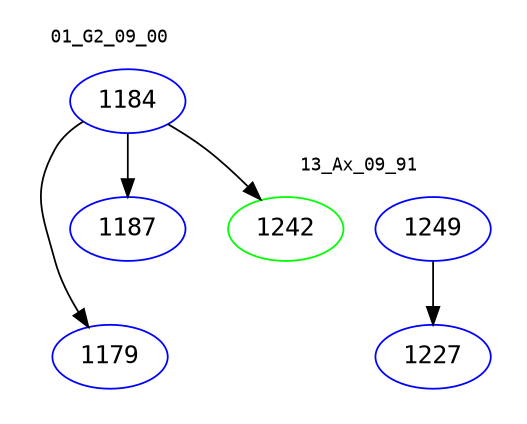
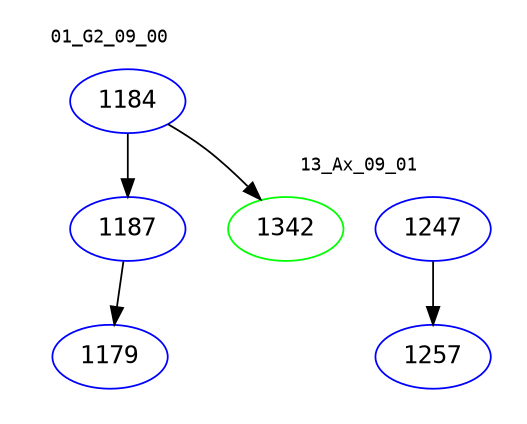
cluster "13_Ax_09_91": label "13_Ax_09_91" -> "13_Ax_09_01"
edge "1184" -> "1179": now "1187" -> "1179"
node "1242": label "1242" -> "1342"
node "1249": label "1249" -> "1247"
node "1227": label "1227" -> "1257"
